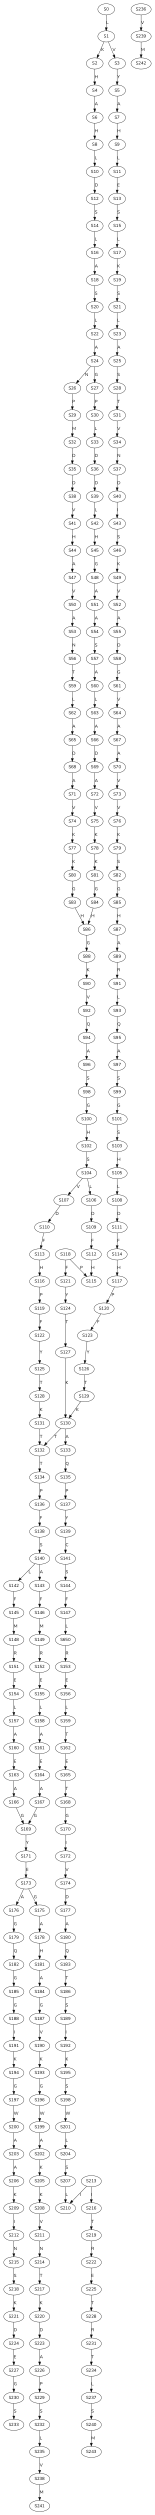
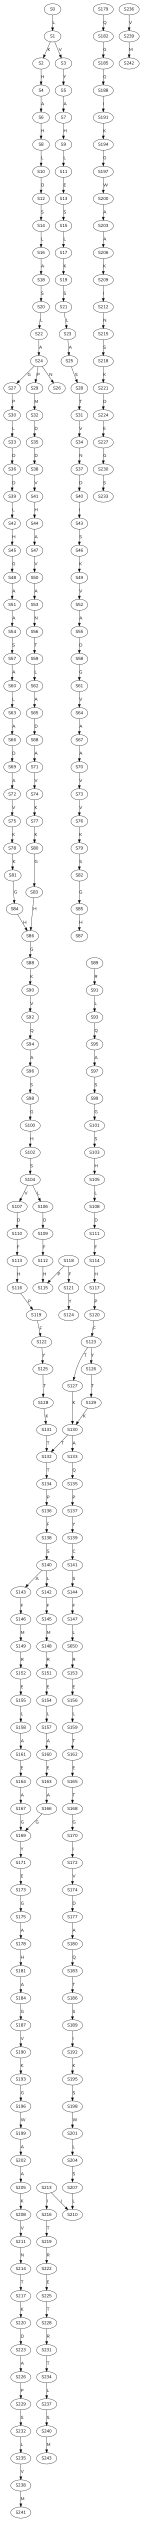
edge "S26" -> "S29": now "S24" -> "S29"
edge "S87" -> "S89": removed, label "A"
edge "S124" -> "S127": now "S123" -> "S127"
node "S176": removed
edge "S202" -> "S205": label "K" -> "A"
